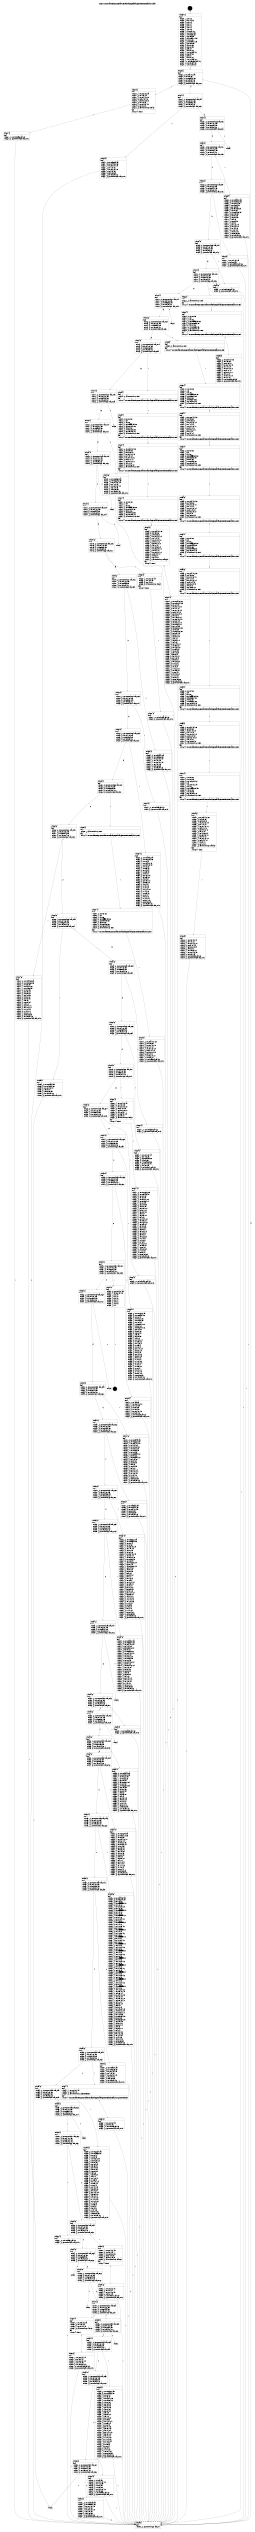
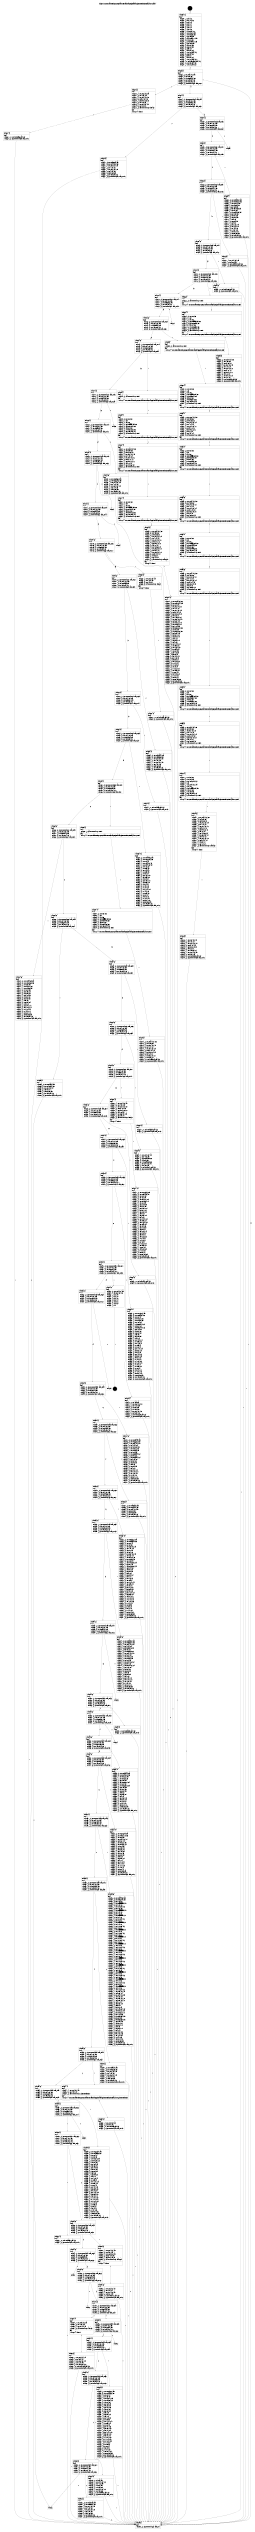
edge "0x402888 [28]" -> "0x40286c [28]": reversed
